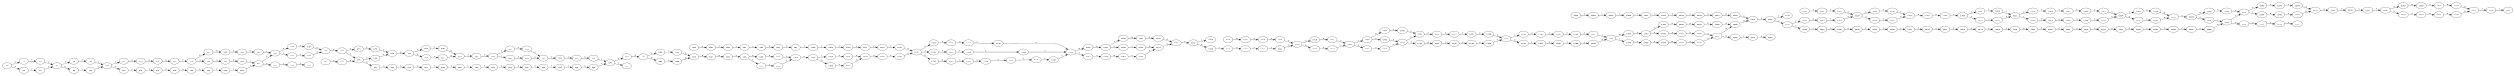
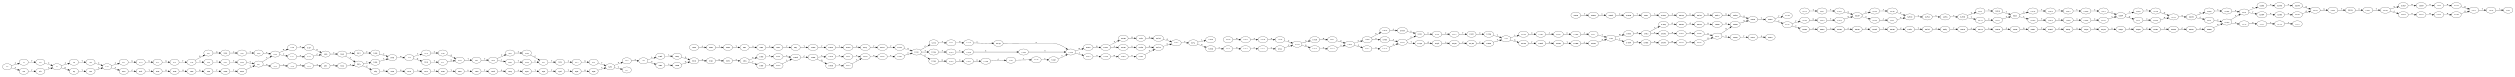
edge "S39" -> "S41": added, label "T"
